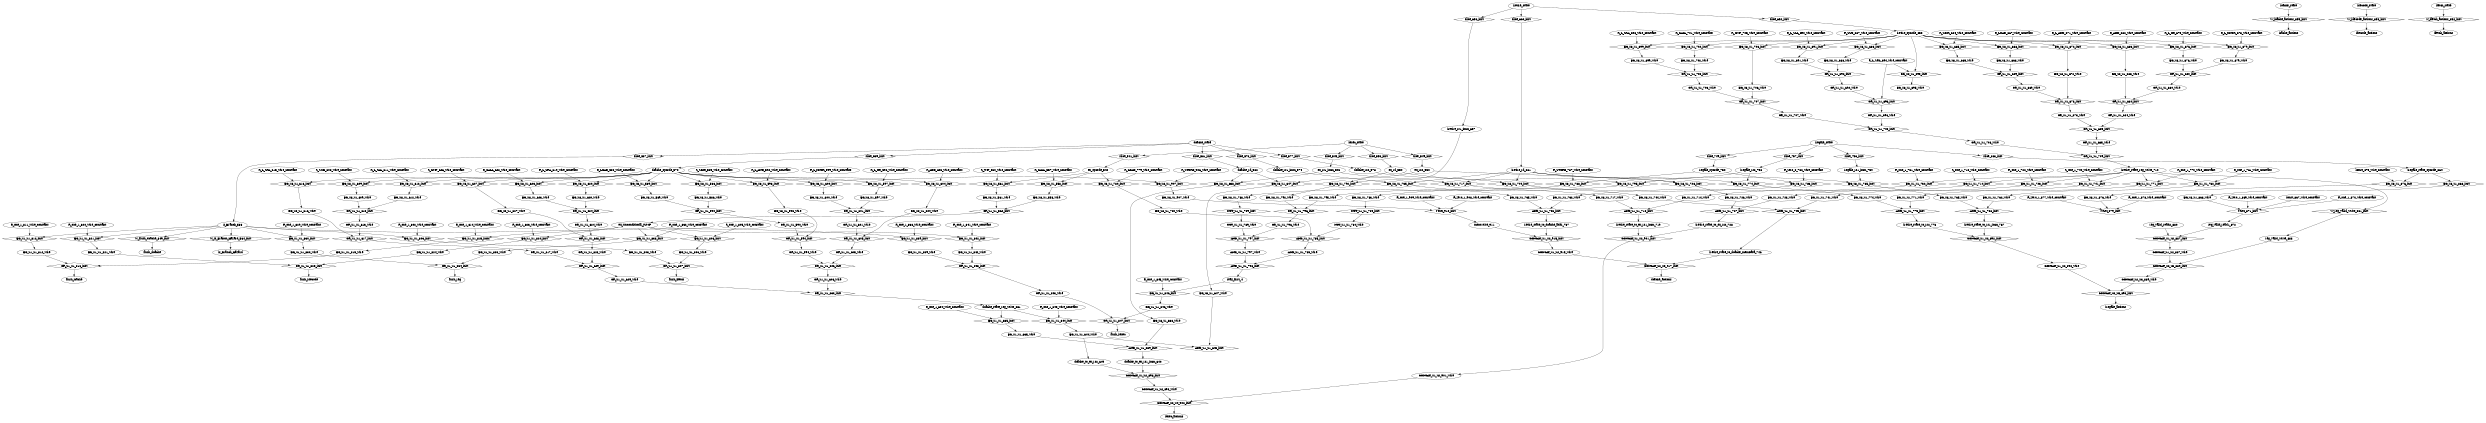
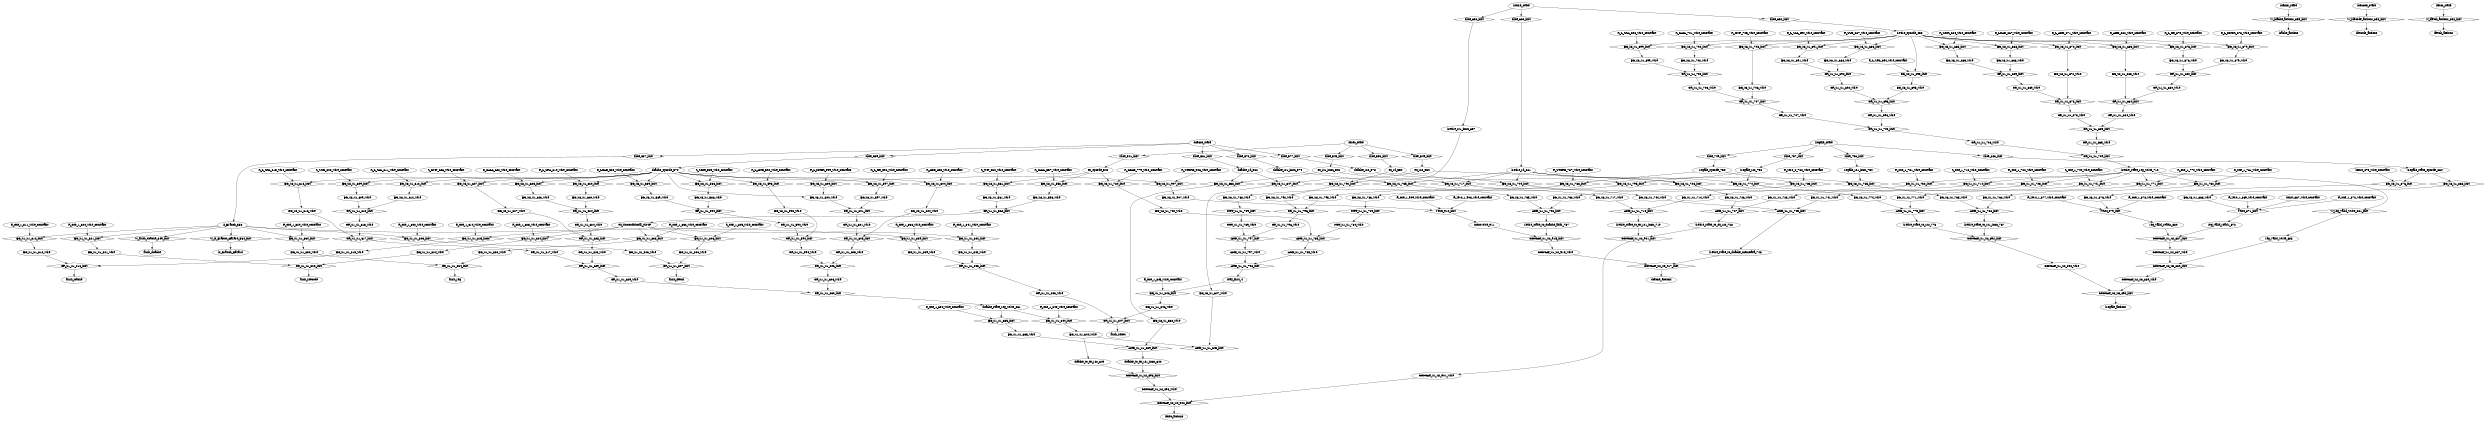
edge "R_L_SRL_694_wire_constant" -> "OR_u1_u1_696_inst": now "EQ_u8_u1_695_wire" -> "OR_u1_u1_696_inst"
edge "dcache_opcode_570" -> "EQ_u8_u1_600_inst": now "dcache_opcode_570" -> "EQ_u8_u1_600_wire"
edge "MUX_879_inst" -> "reg_valid_read2_880": added
edge "EQ_u1_u1_839_inst" -> "EQ_u1_u1_839_wire": added
